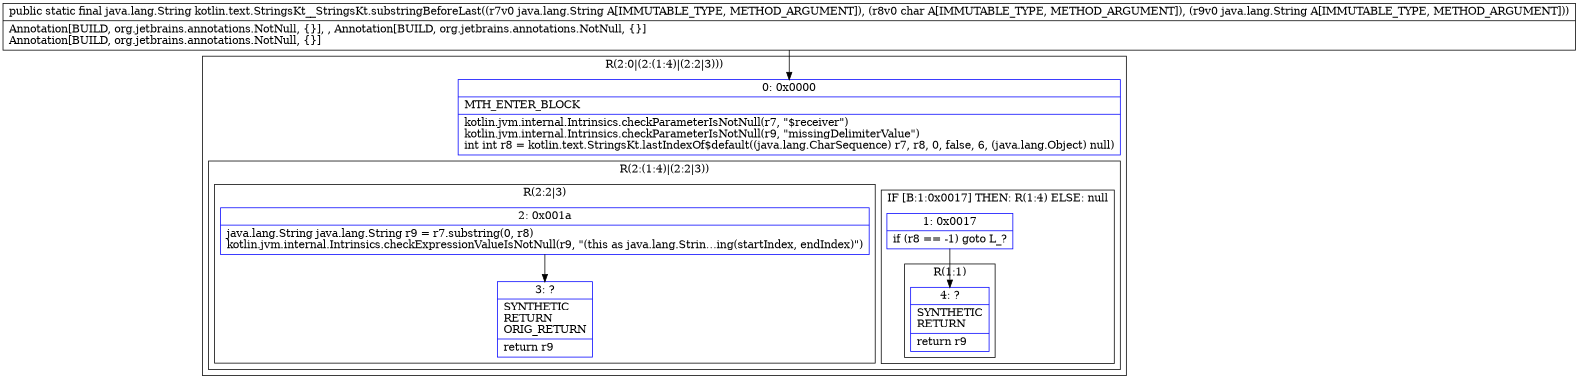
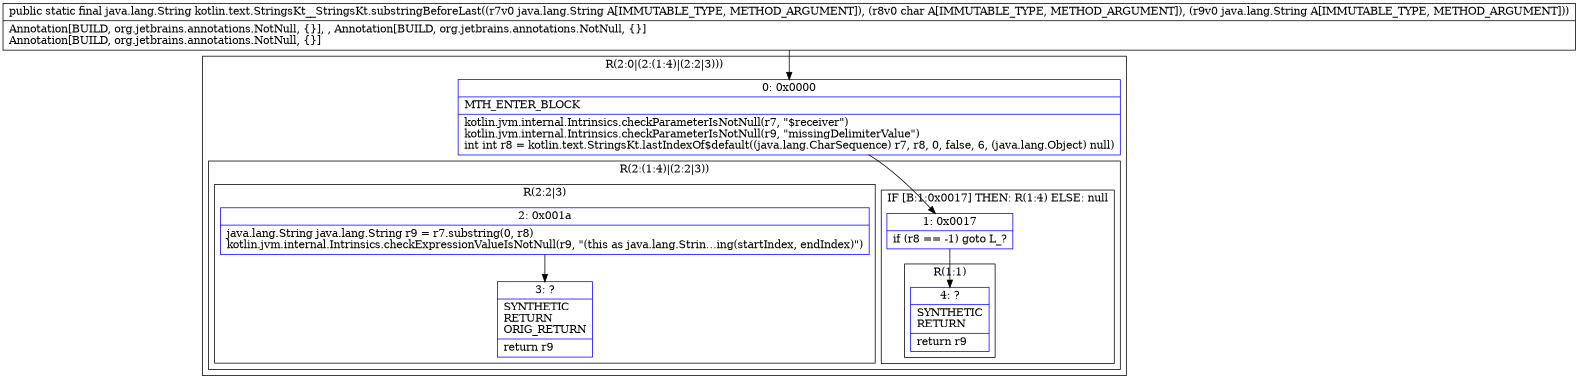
edge "0: 0x0000" -> "1: 0x0017": added
